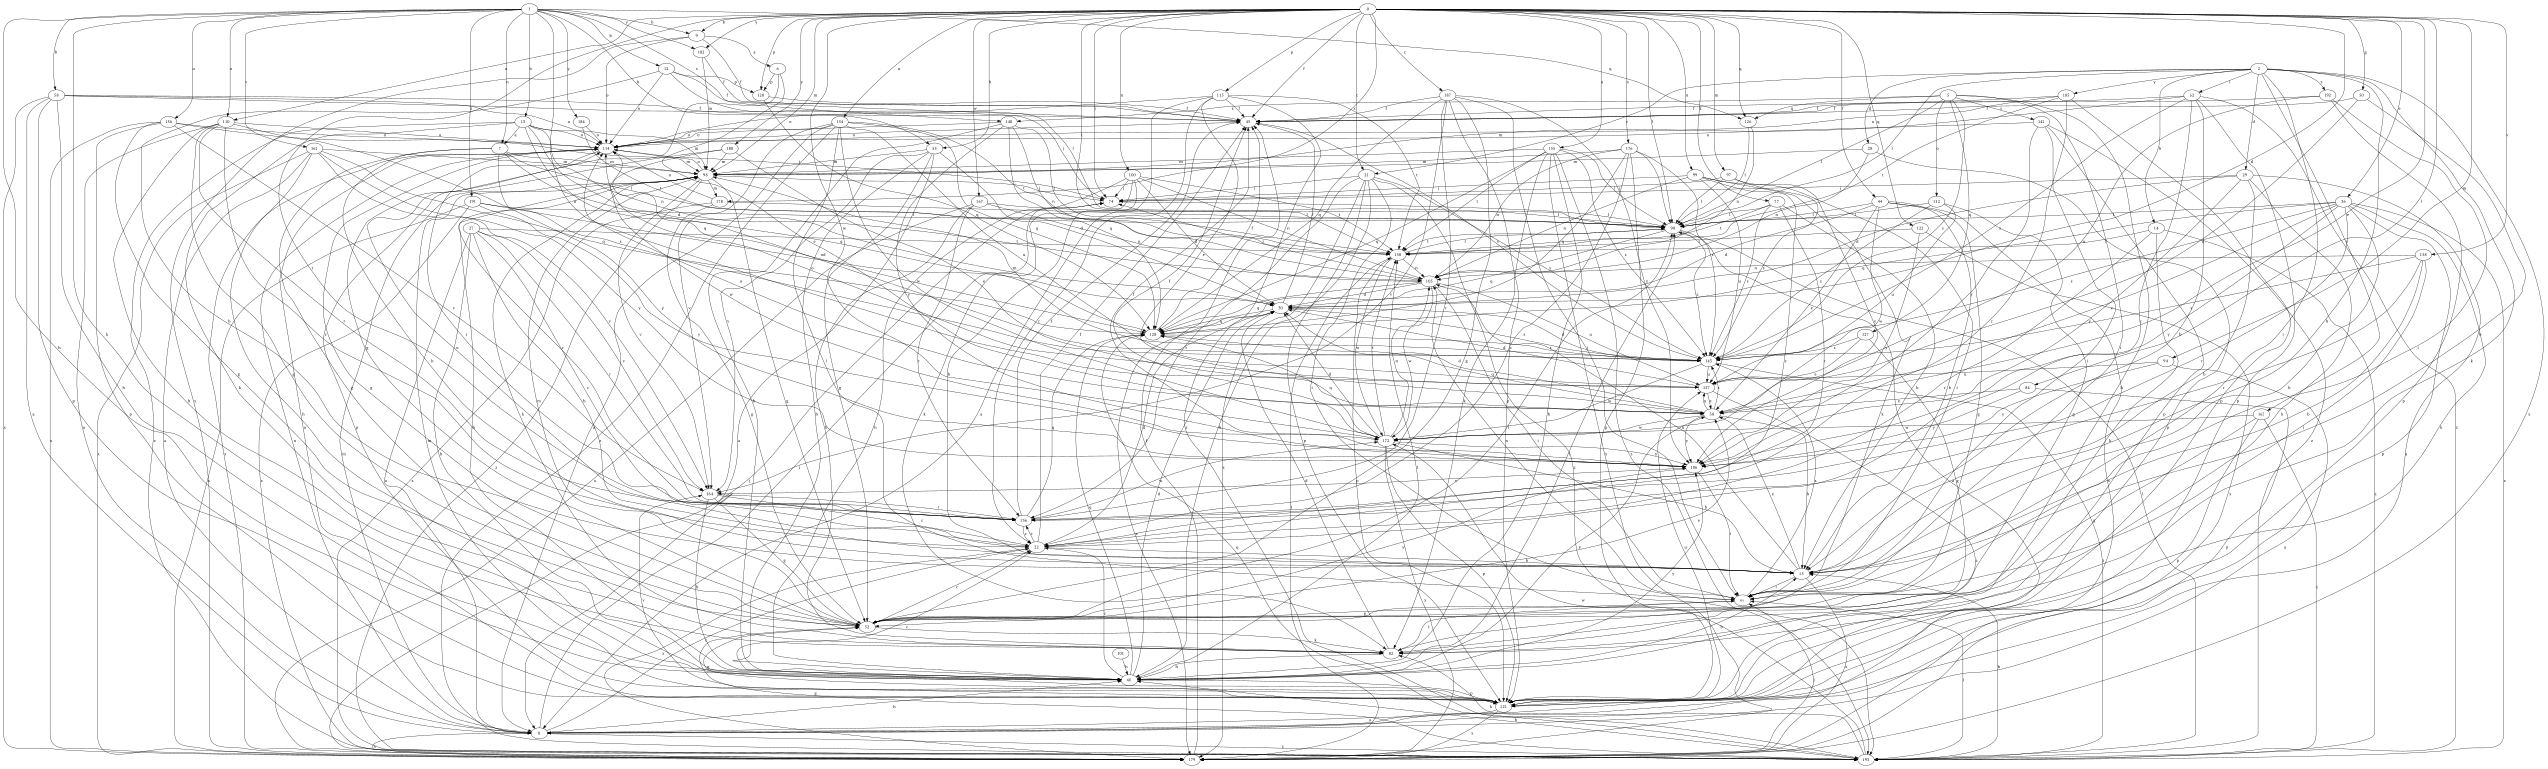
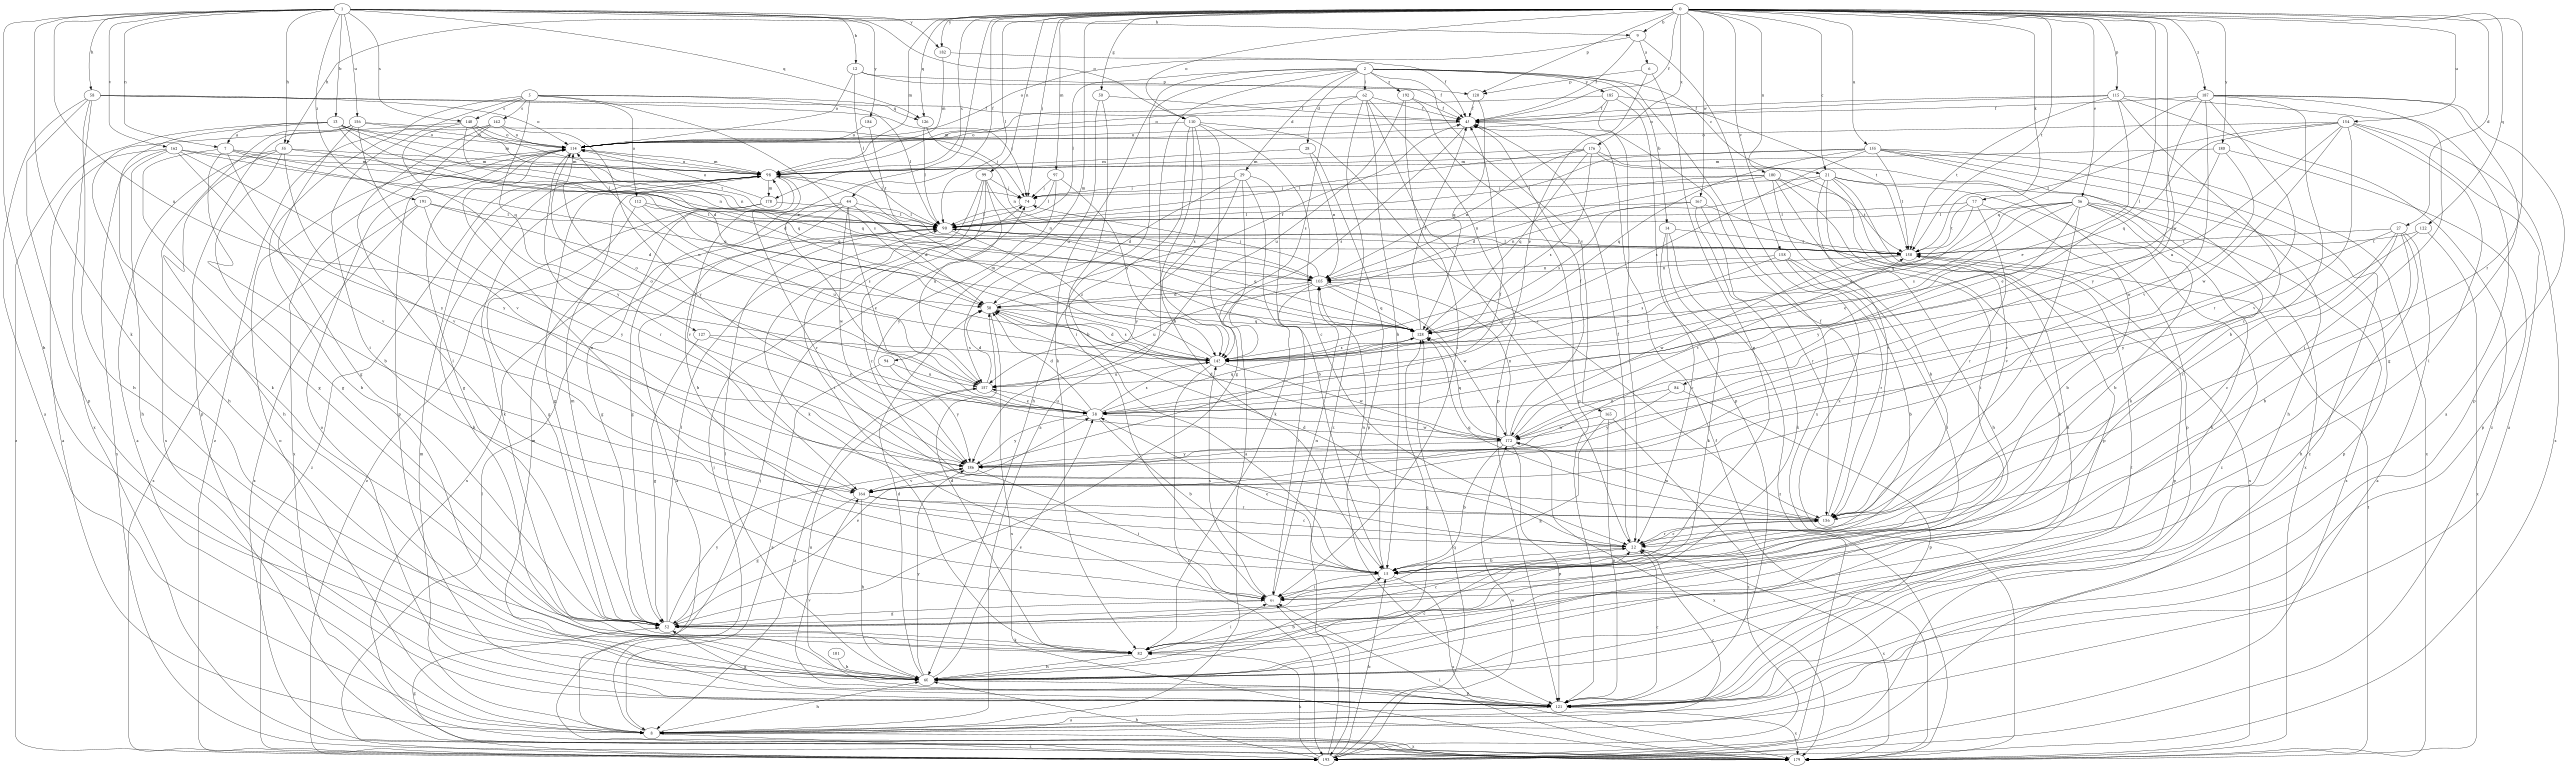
edge "0" -> "30": now "0" -> "27"
edge "12" -> "15": now "187" -> "15"
